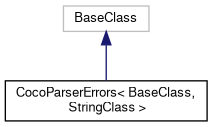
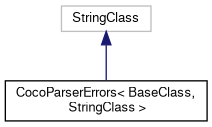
node "BaseClass": label "BaseClass" -> "StringClass"
